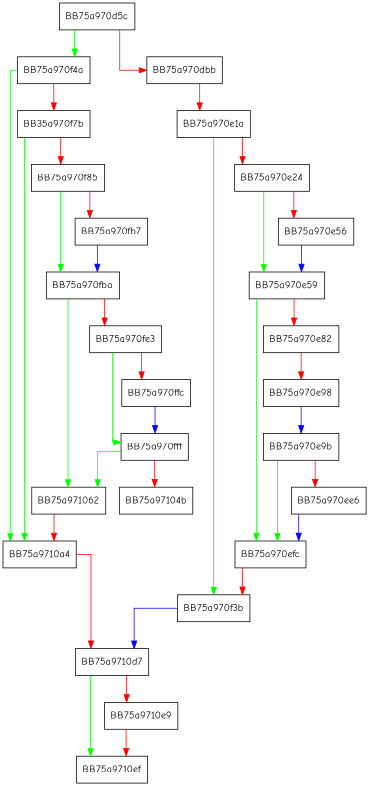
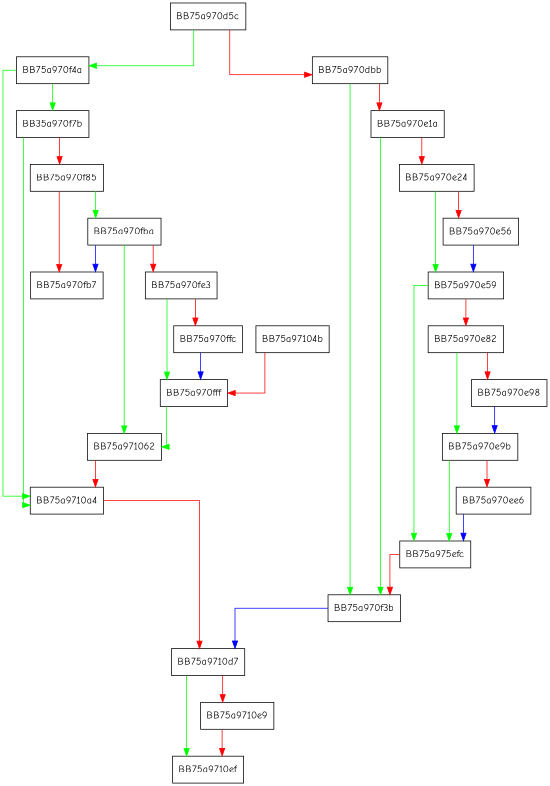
edge "BB75a970f4a" -> "BB35a970f7b": color red -> green
edge "BB75a970fb7" -> "BB75a970fba": reversed
edge "BB75a970dbb" -> "BB75a970f3b": added
edge "BB75a970e82" -> "BB75a970e9b": added
edge "BB75a970fff" -> "BB75a97104b": reversed
node "BB75a970efc": label "BB75a970efc" -> "BB75a975efc"
